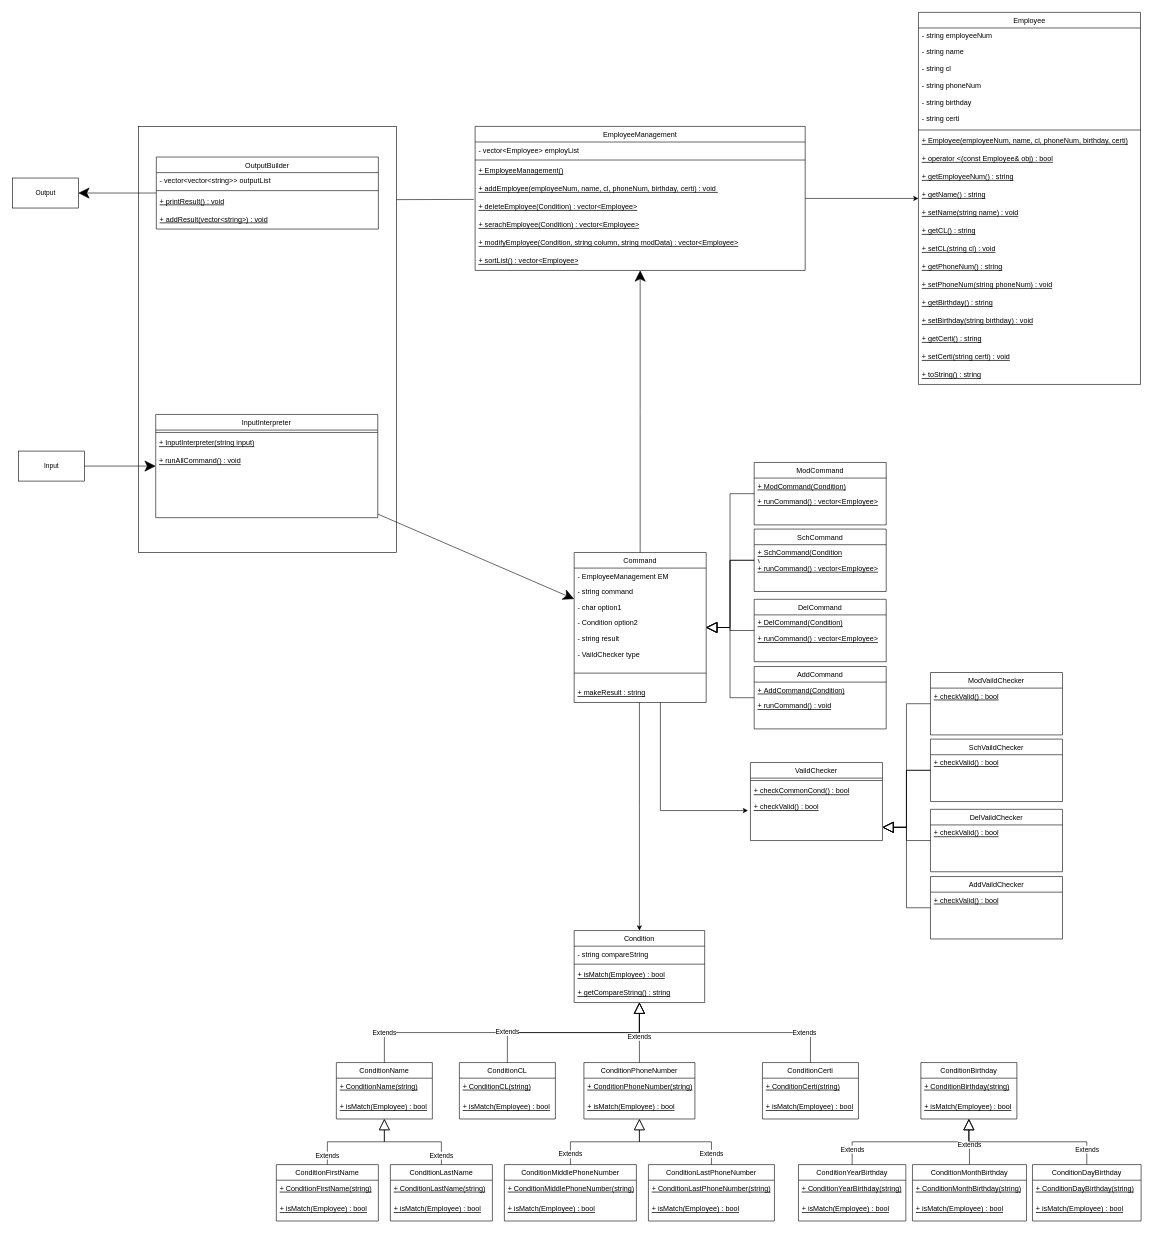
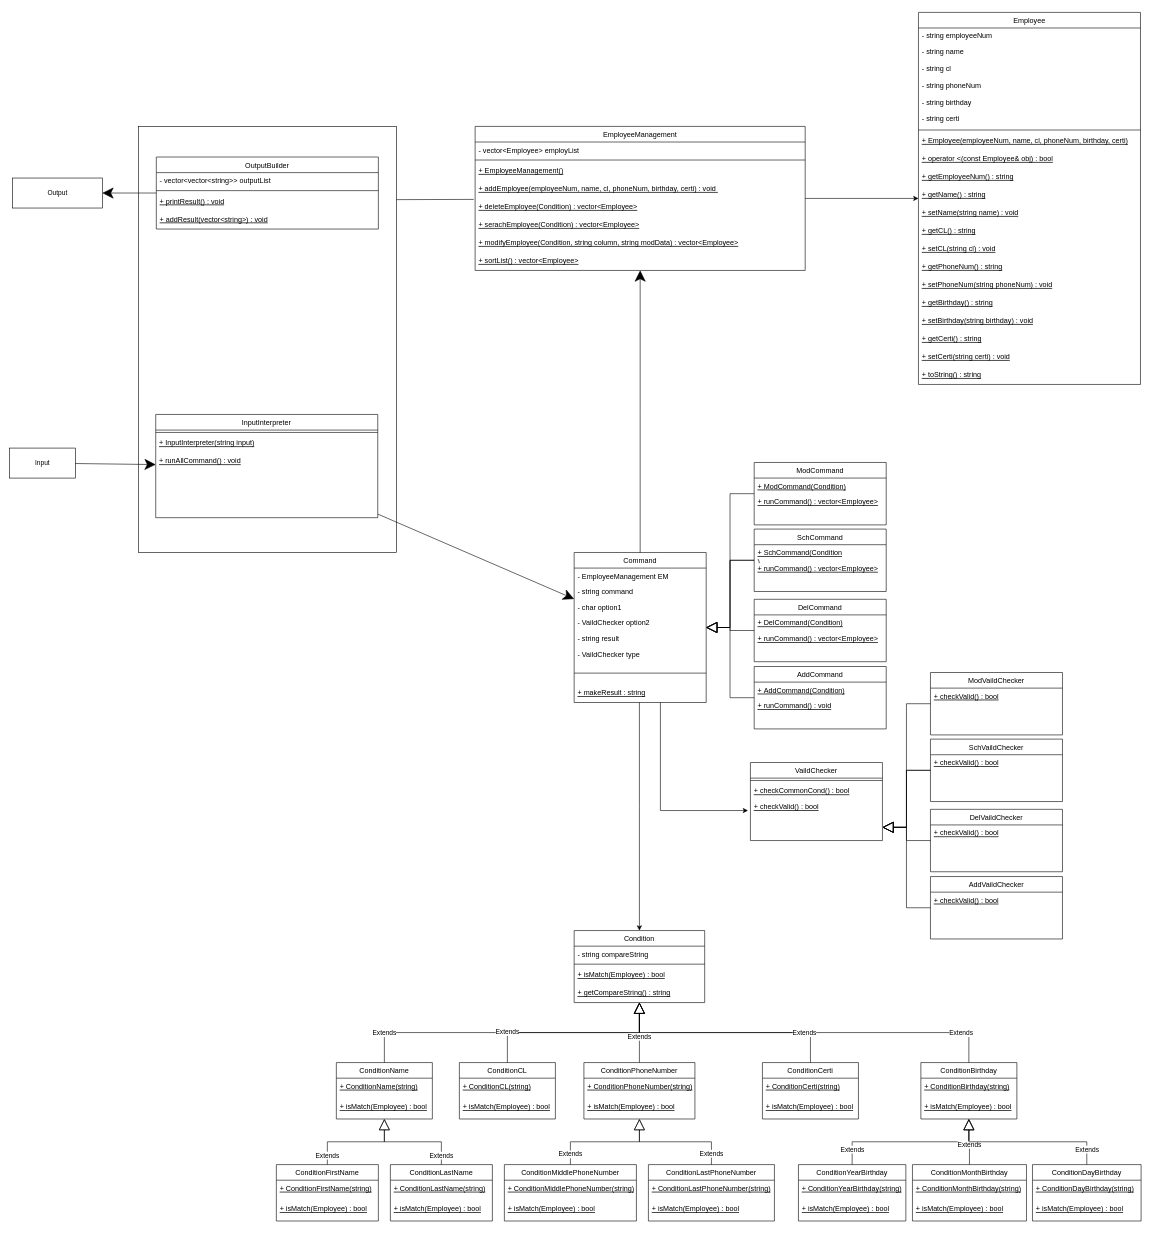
node "Output": size 66x30 -> 90x30
node "Input": moved (51, 466) -> (42, 463)
node "- Condition option2": label "- Condition option2" -> "- VaildChecker option2"
edge "ConditionBirthday" -> "Condition": added, label "Extends"
